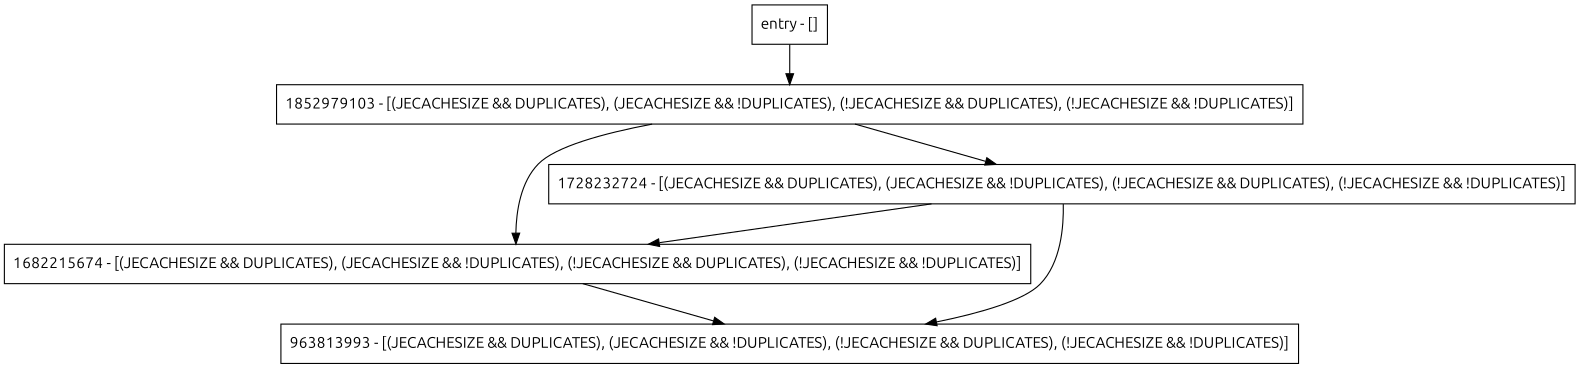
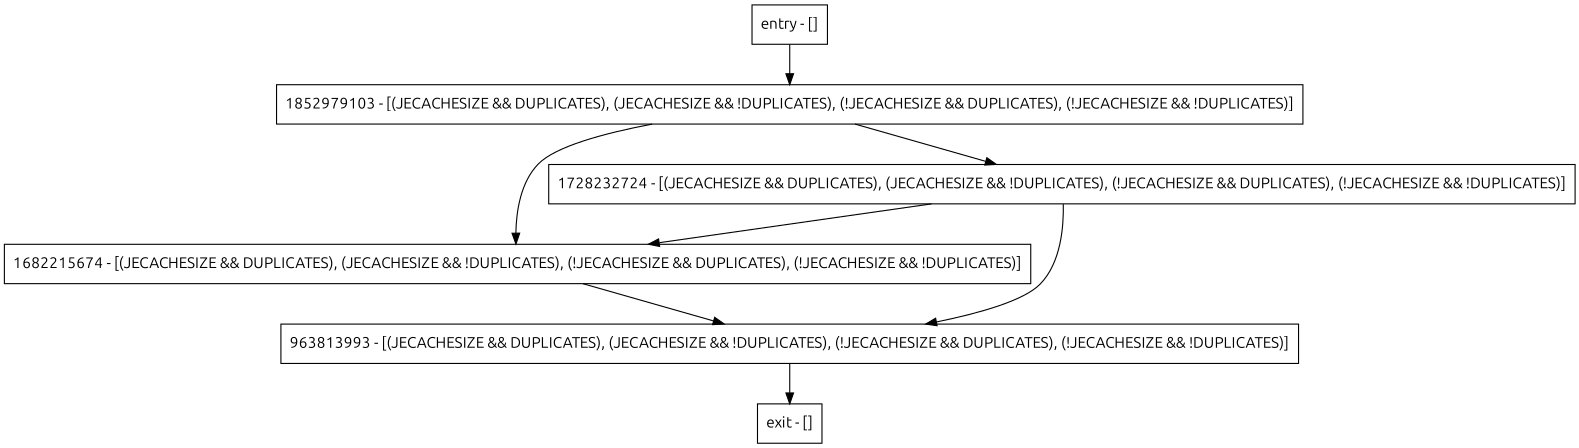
node "exit - []": added
